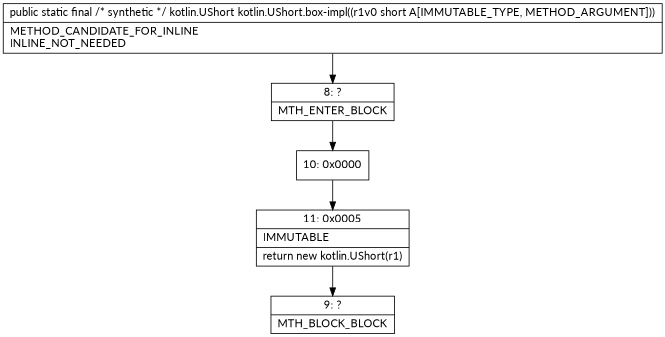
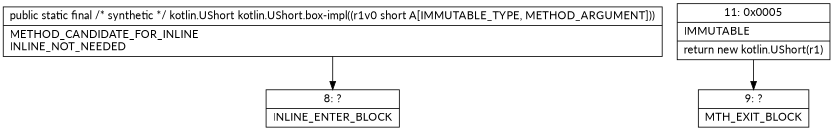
node "8: ?": text "MTH_ENTER_BLOCK" -> "INLINE_ENTER_BLOCK"
node "10: 0x0000": removed
node "9: ?": text "MTH_BLOCK_BLOCK" -> "MTH_EXIT_BLOCK"
